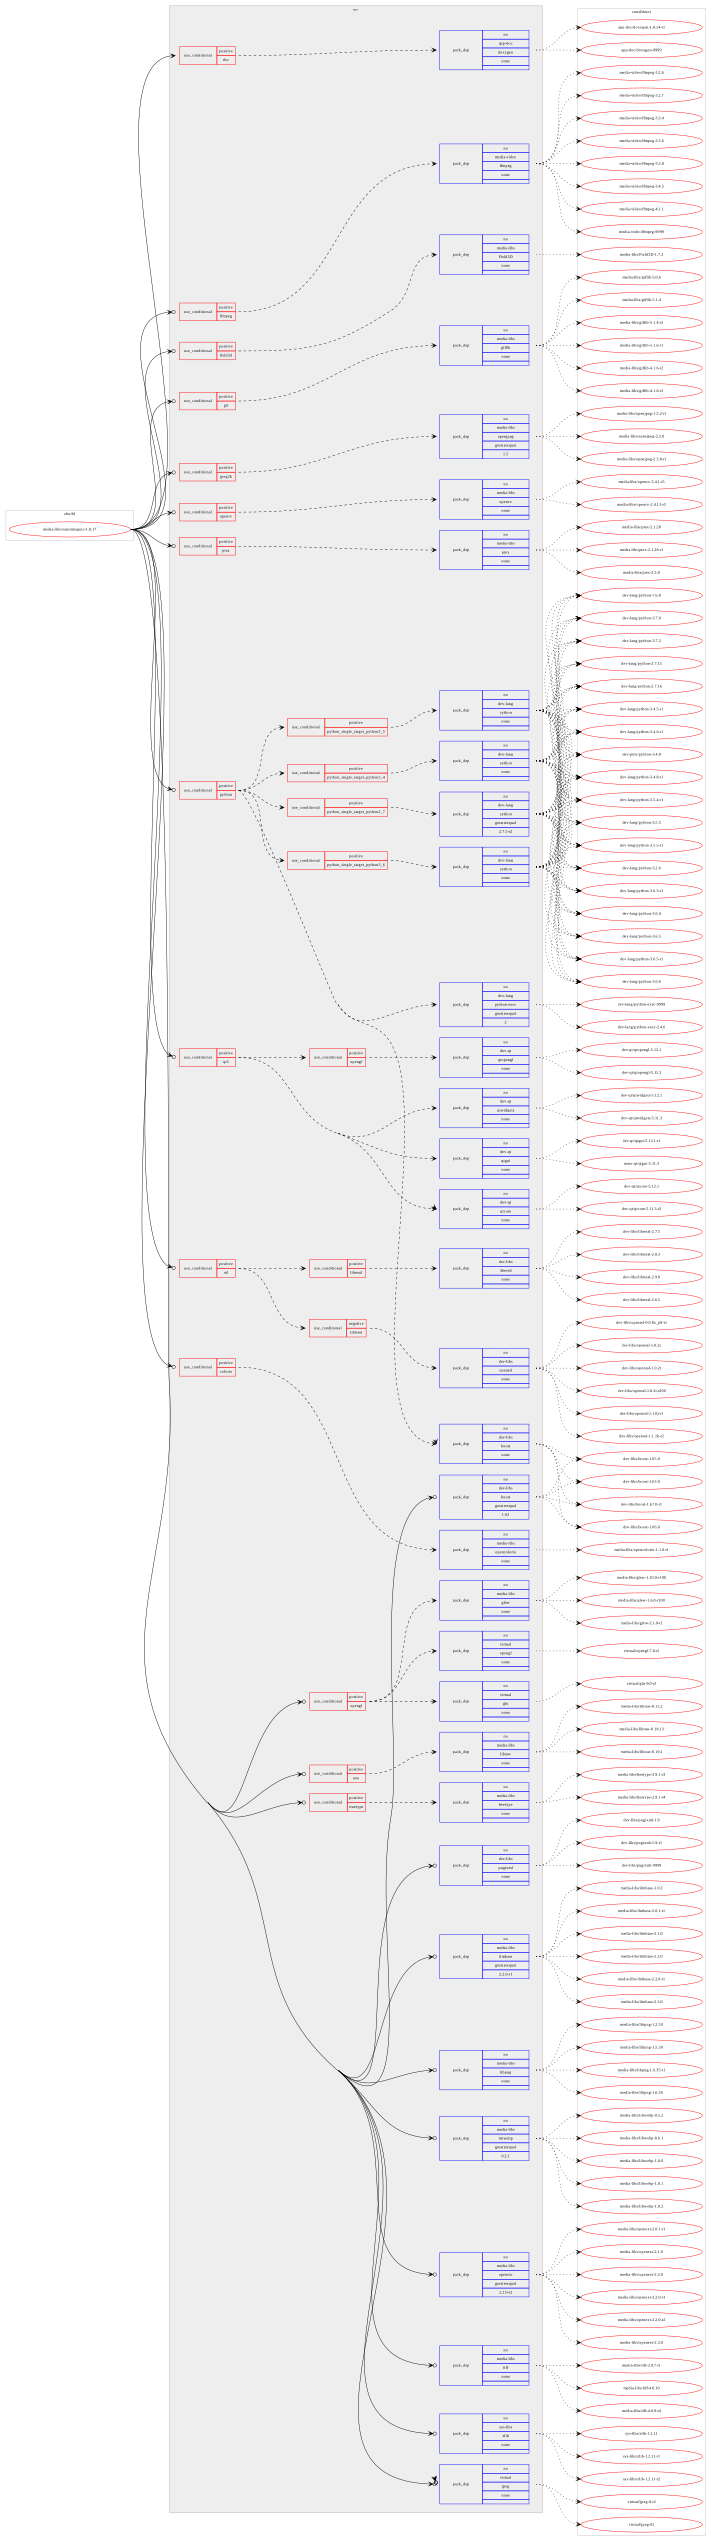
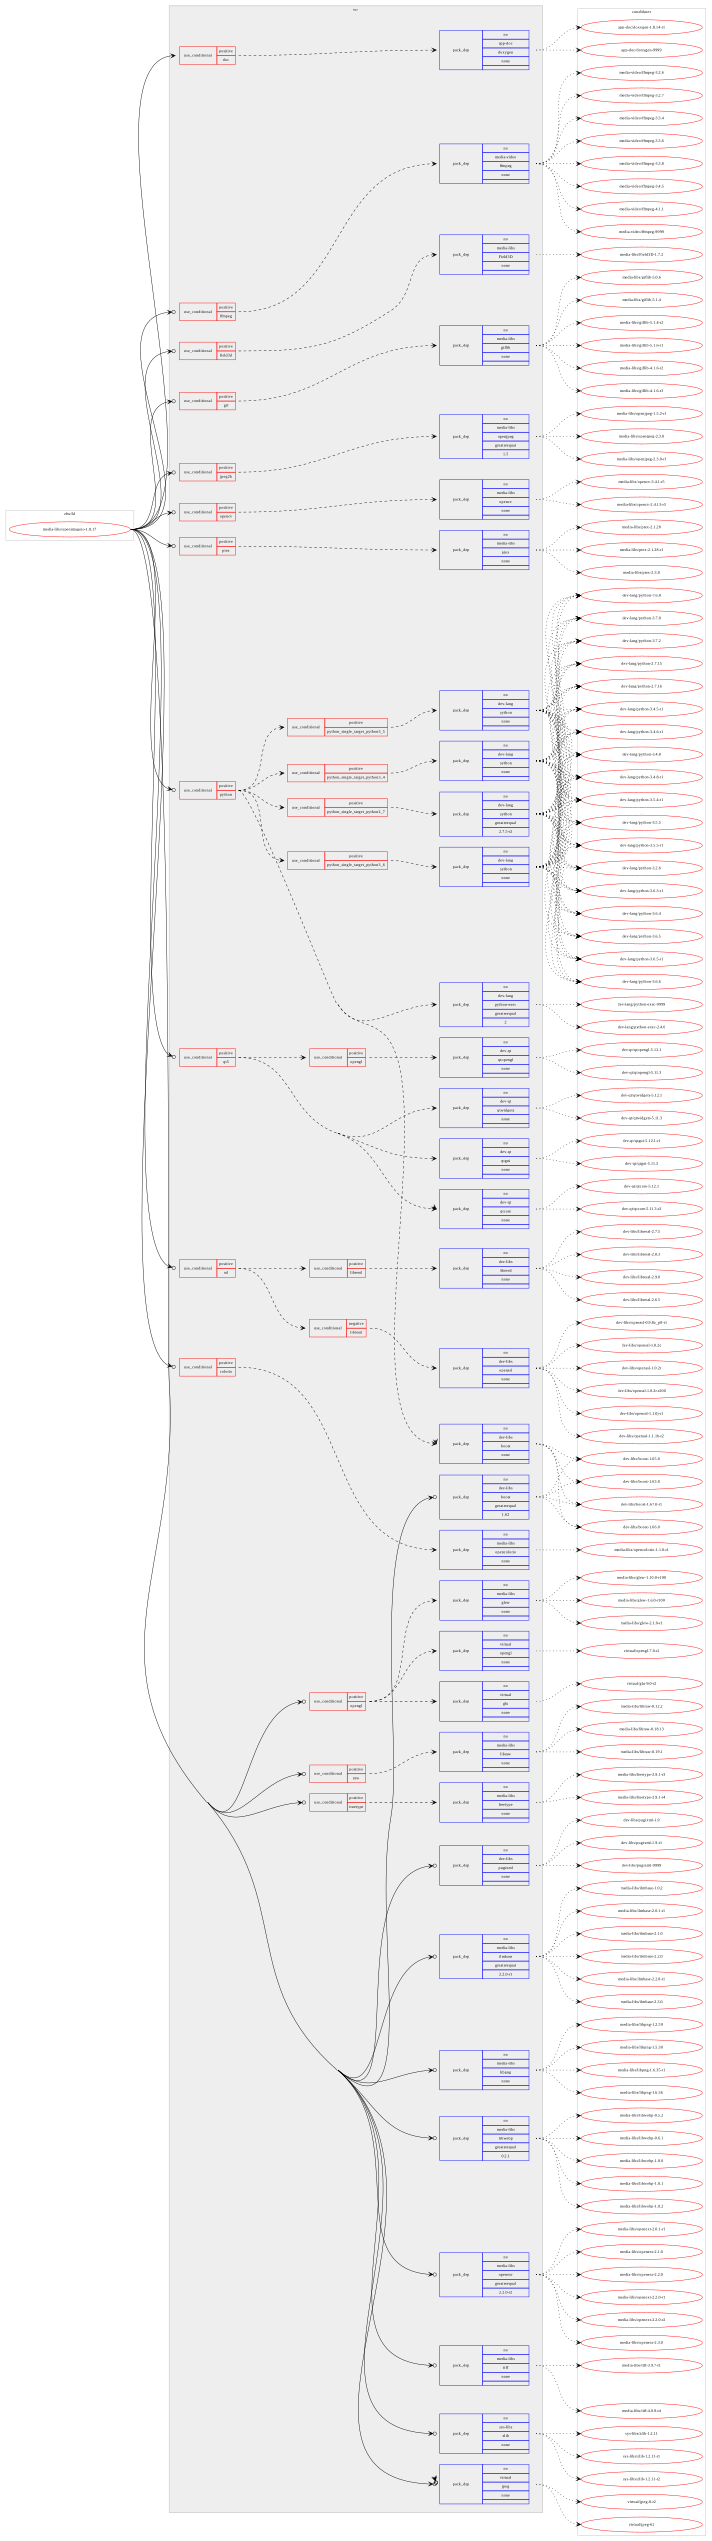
node "dev-ptex/python-3.4.8": label "dev-ptex/python-3.4.8" -> "dev-lang/python-3.4.8"
node "none-qt/qtgui-5.11.3": label "none-qt/qtgui-5.11.3" -> "dev-qt/qtgui-5.11.3"
node "media-libs/tiff-4.0.10": removed
